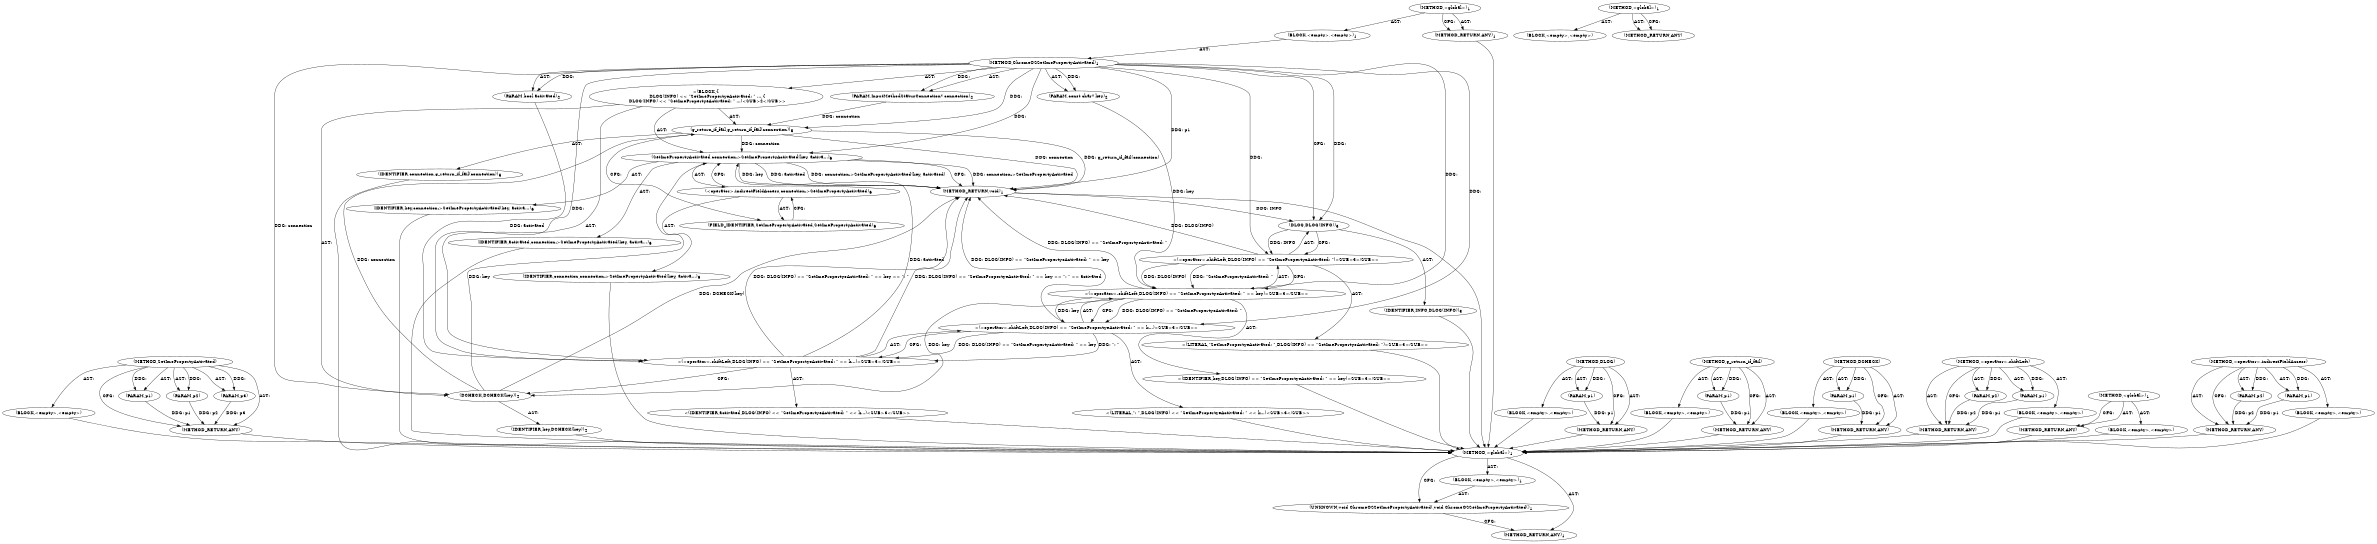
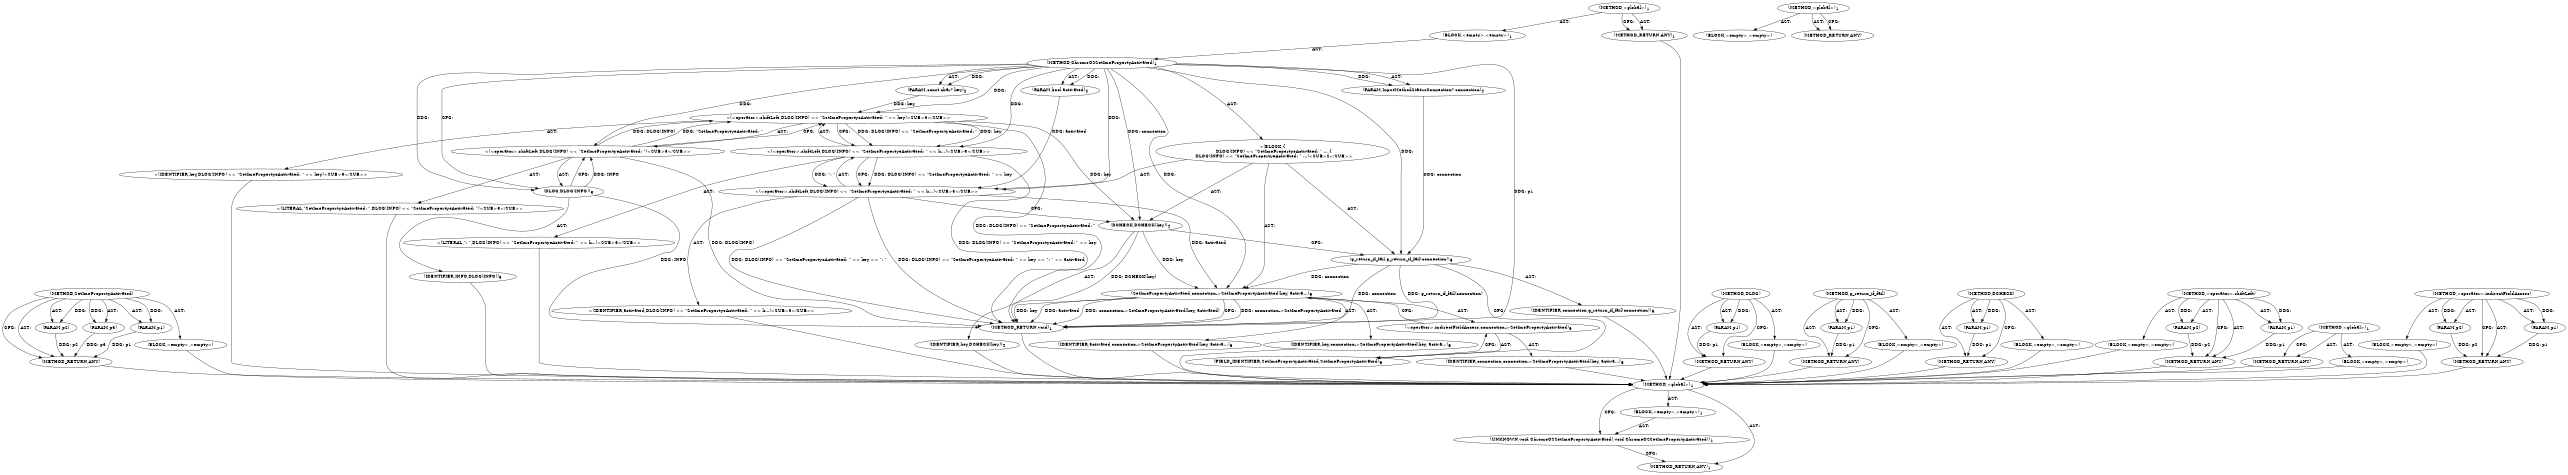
edge "(METHOD_RETURN,void)" -> "(DLOG,DLOG(INFO))": reversed
edge "(DCHECK,DCHECK(key))" -> "(g_return_if_fail,g_return_if_fail(connection))": label "DDG: connection" -> "CFG: "
